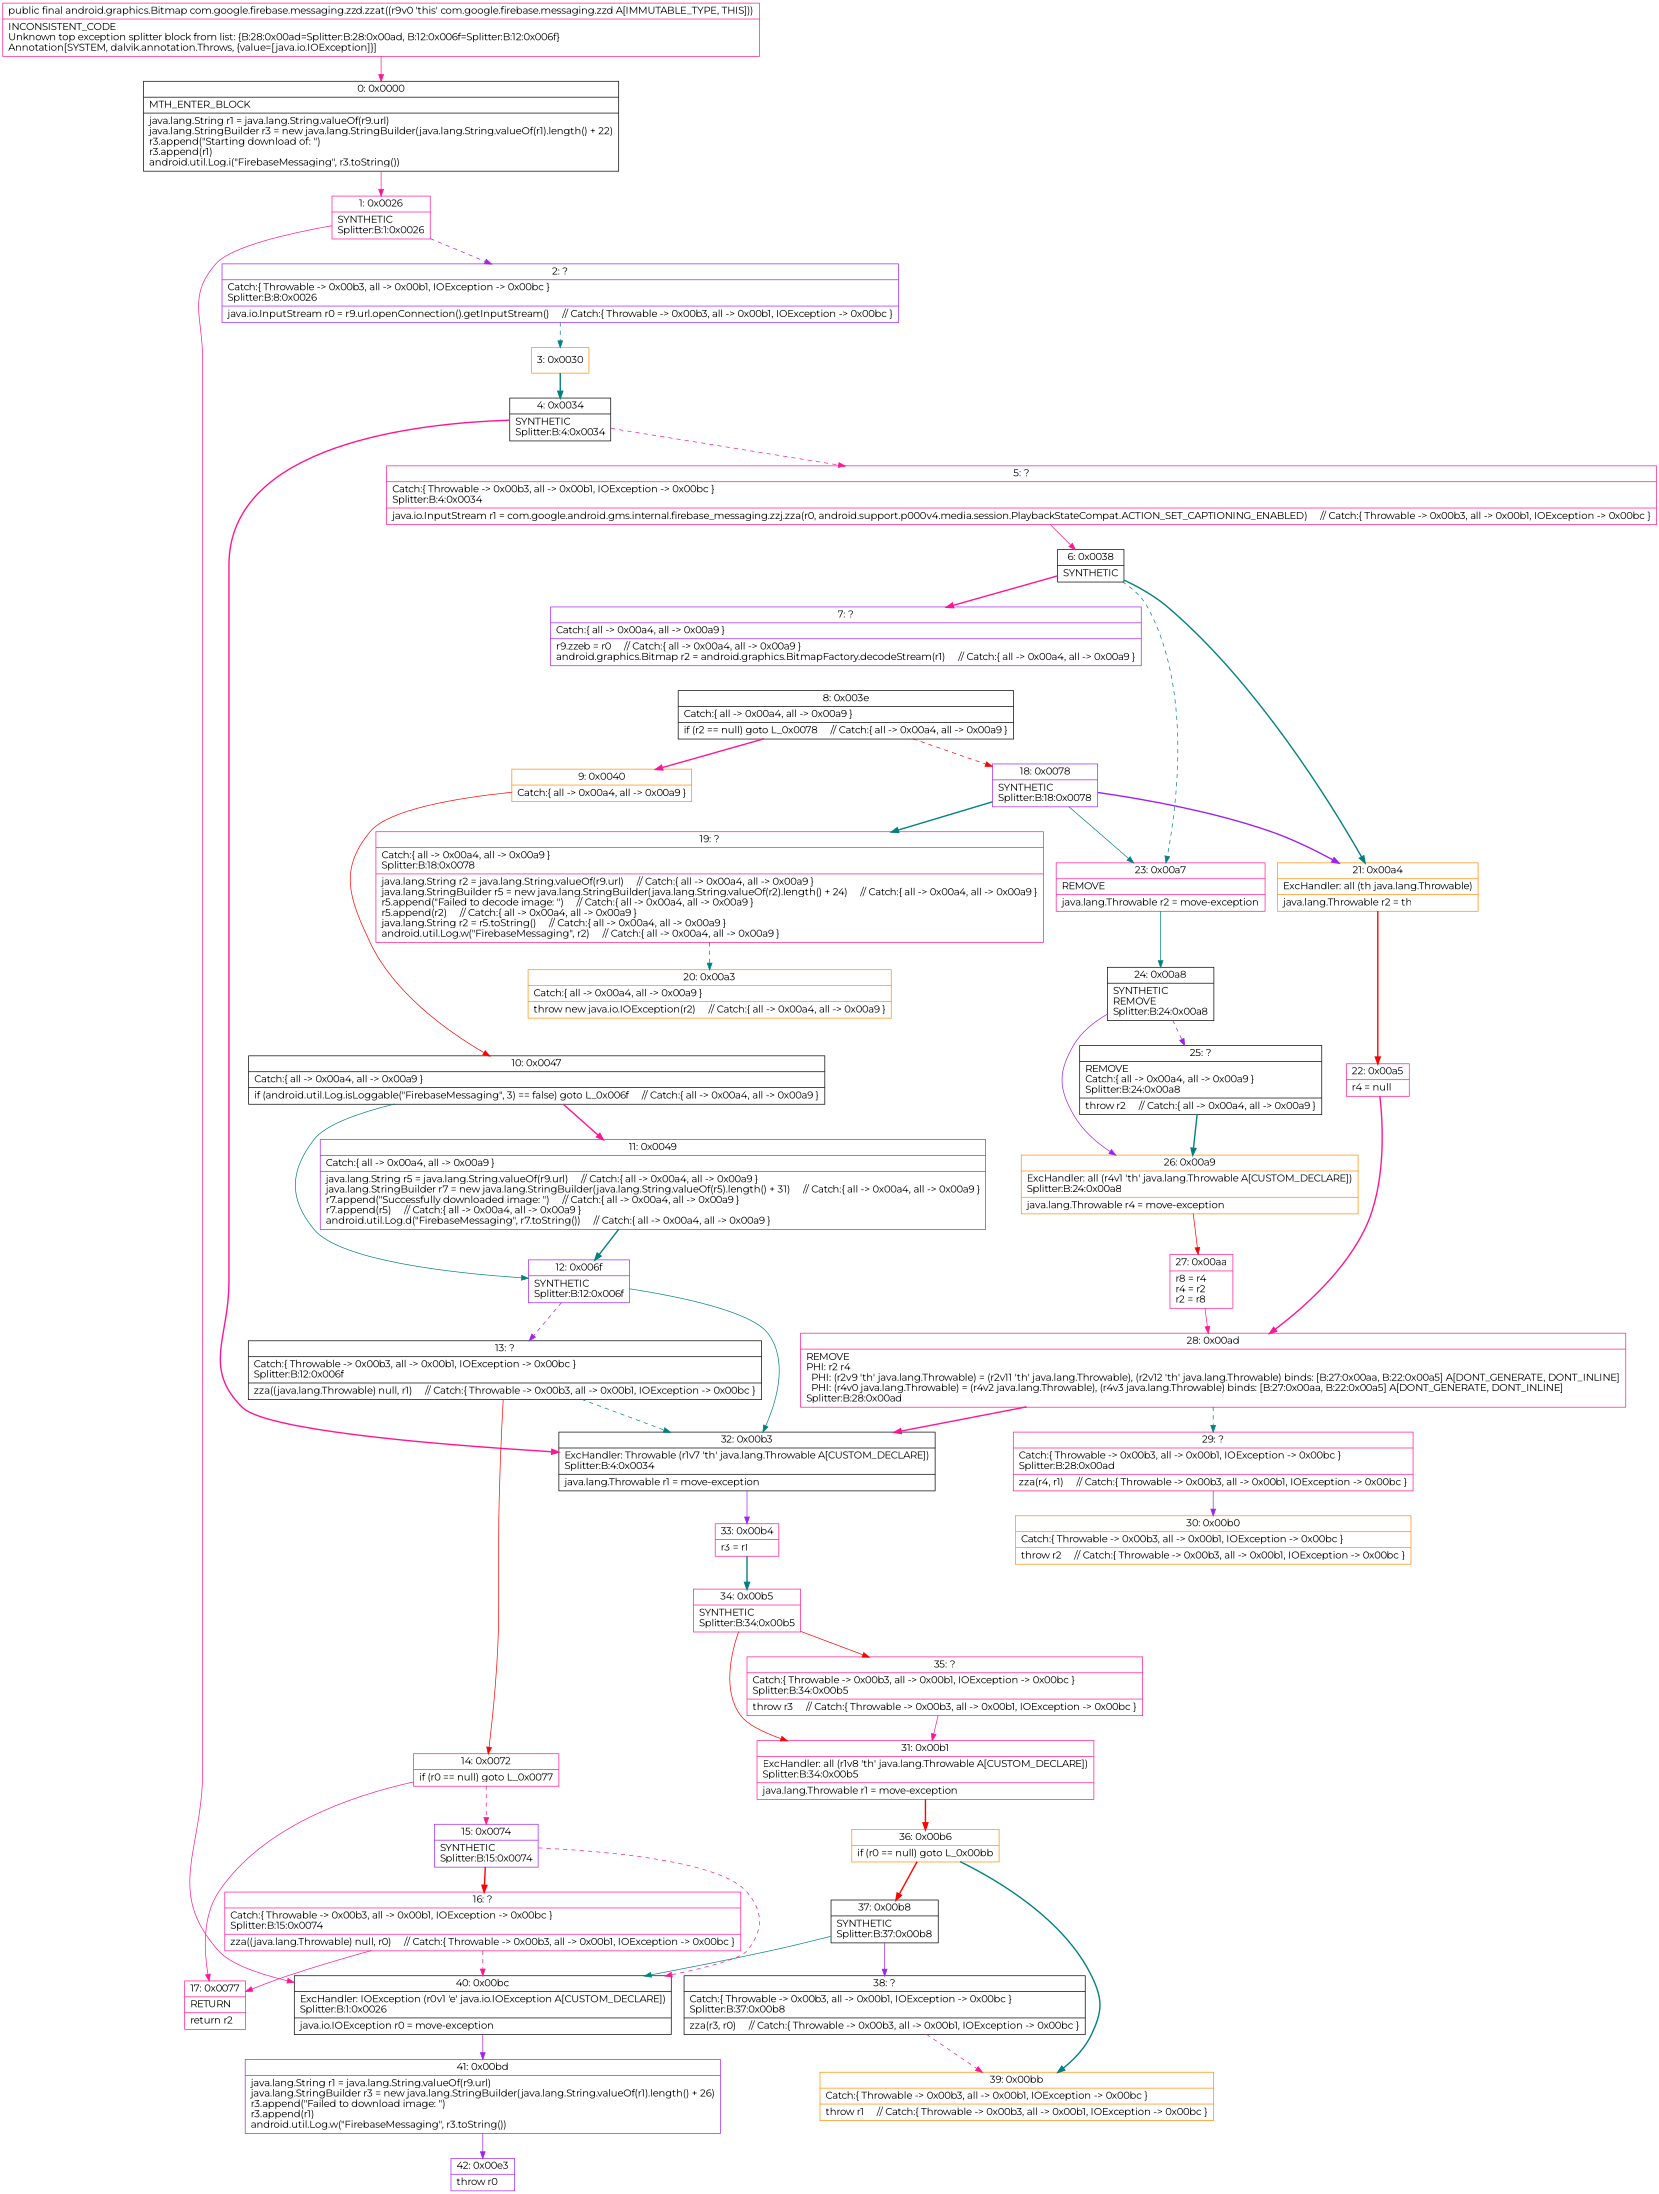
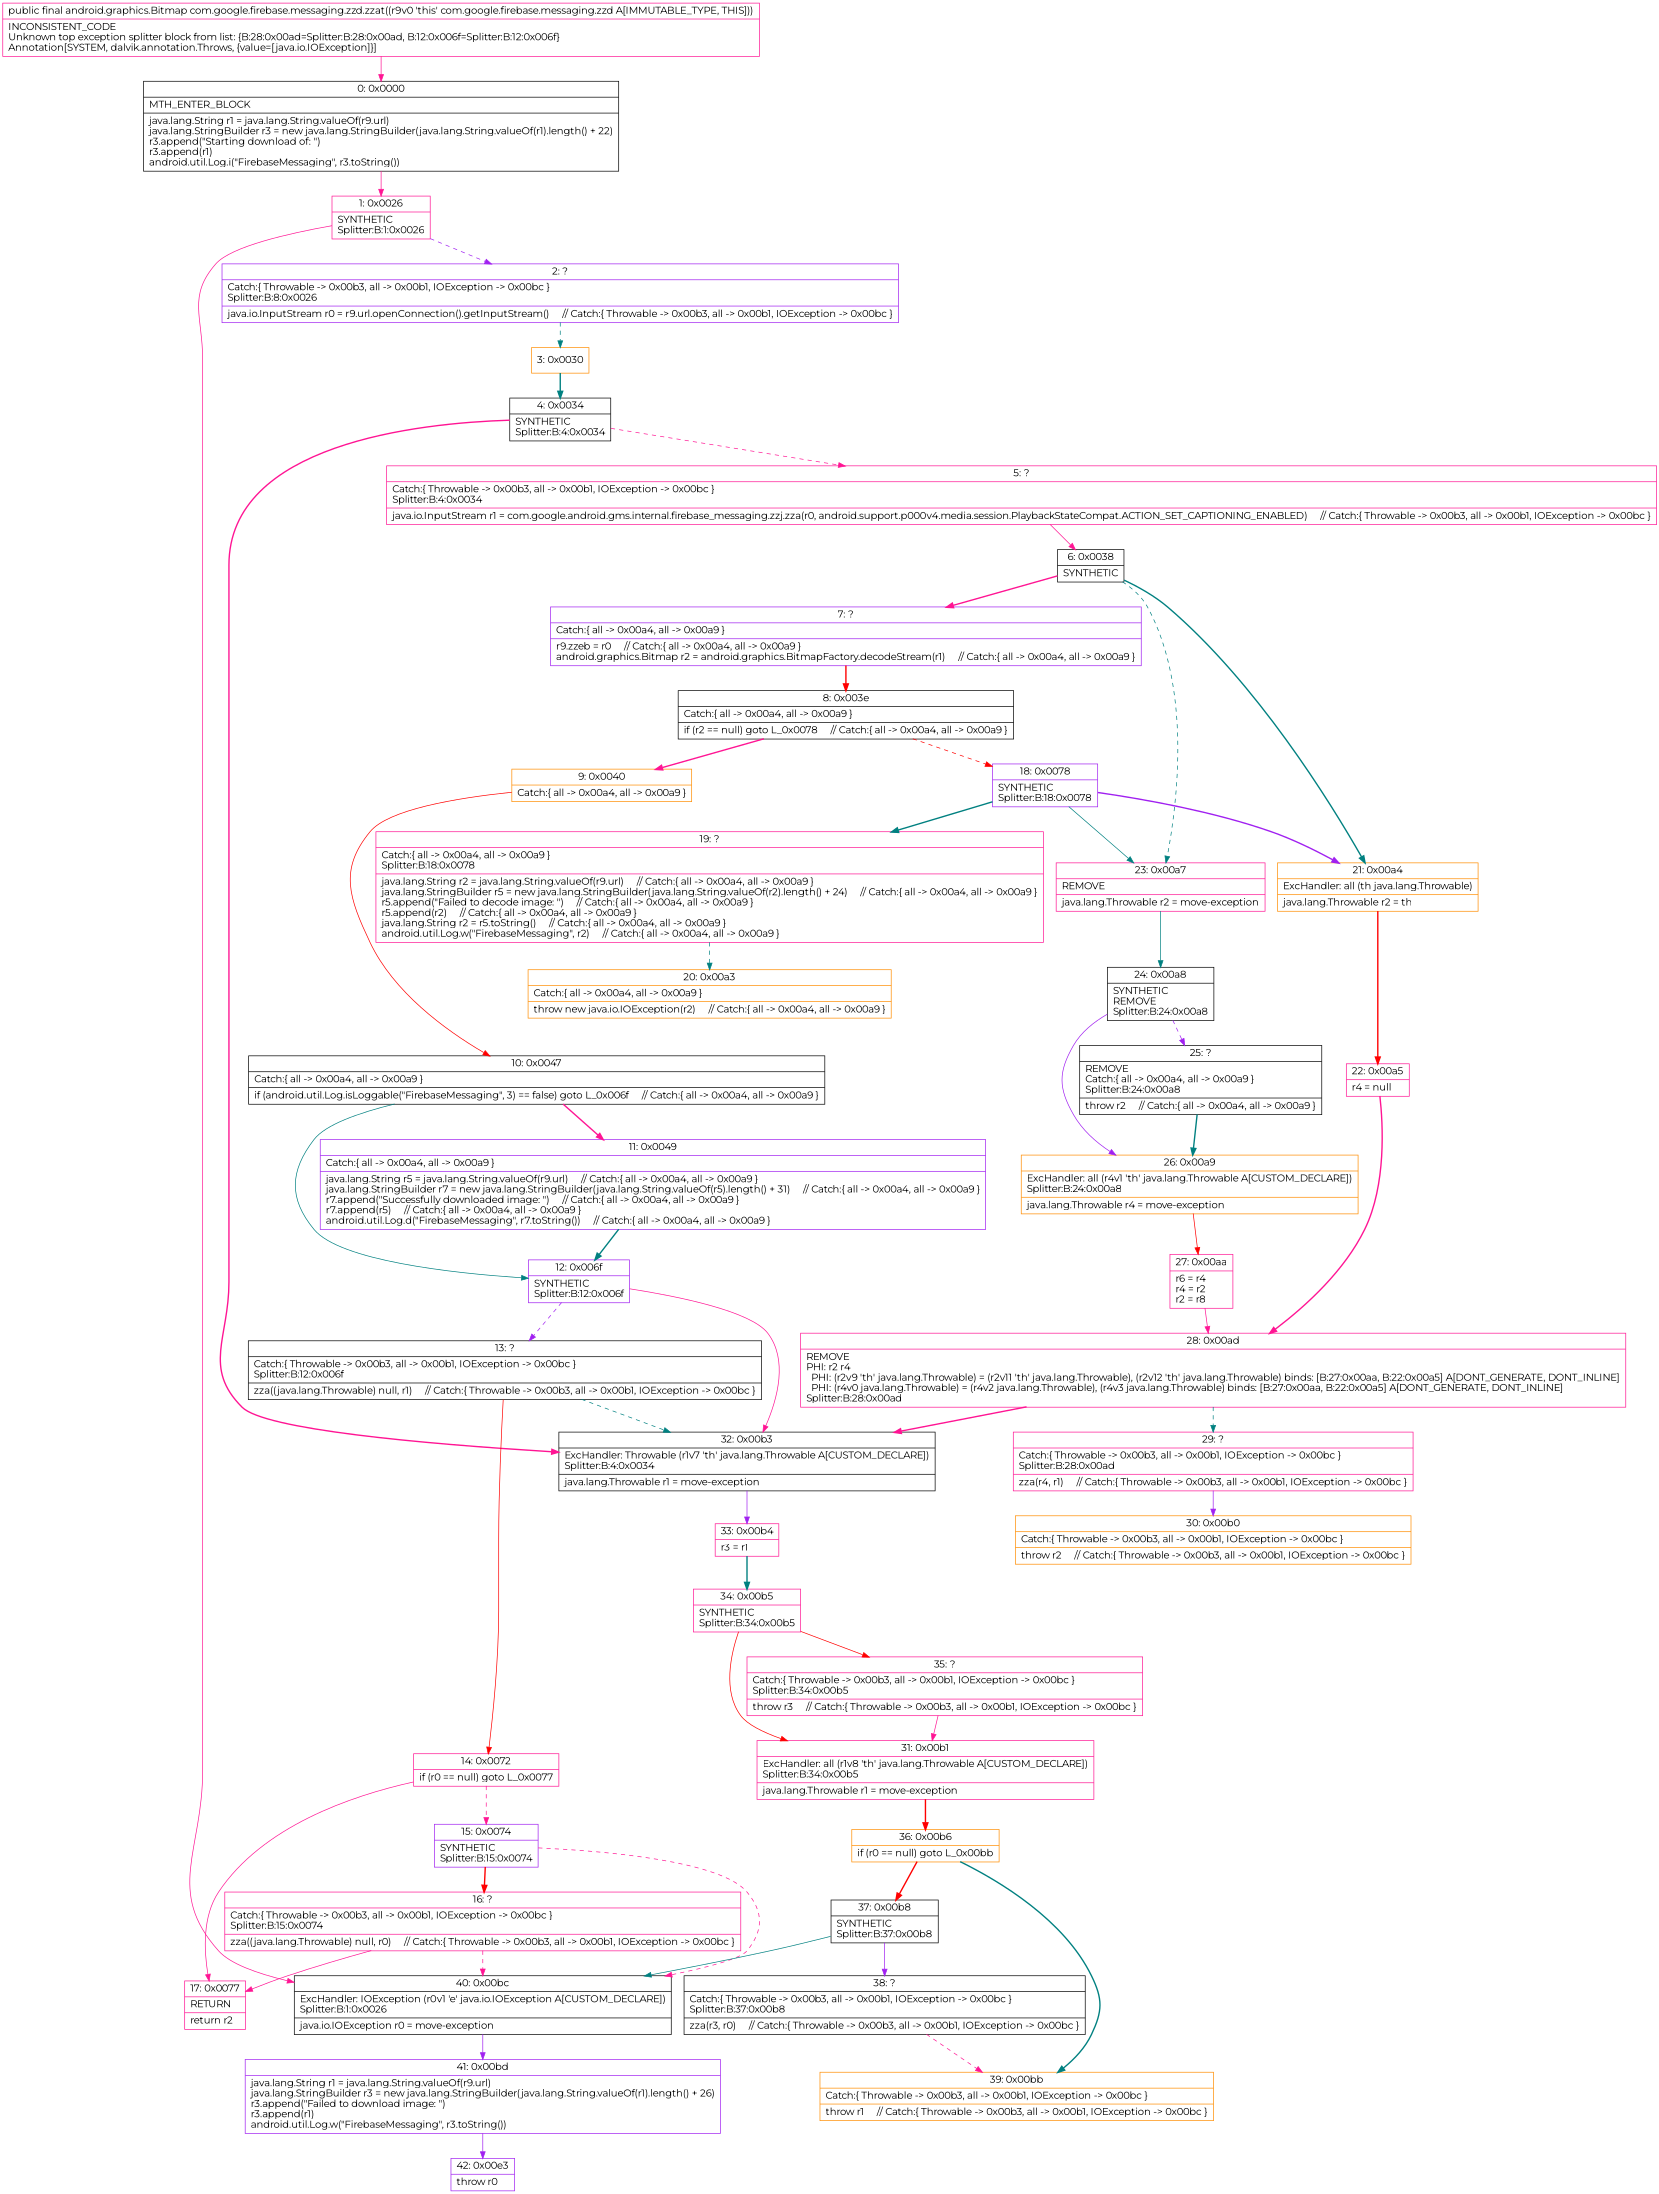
edge "7: ?" -> "8: 0x003e": added
node "27: 0x00aa": text "r8 = r4" -> "r6 = r4"
edge "12: 0x006f" -> "32: 0x00b3": color teal -> deeppink
